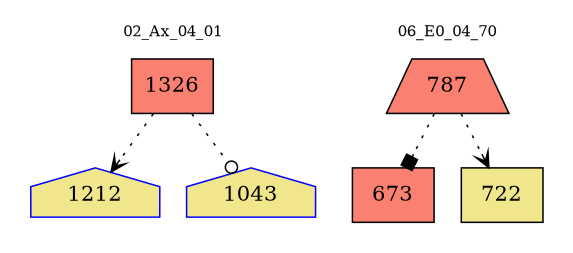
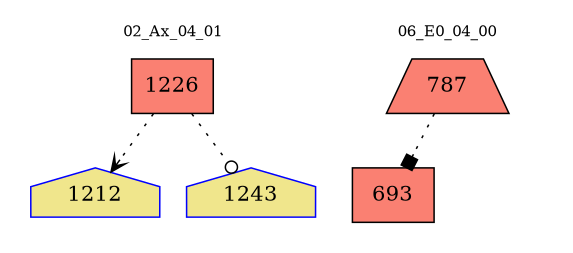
cluster "06_E0_04_70": label "06_E0_04_70" -> "06_E0_04_00"
node "1326": label "1326" -> "1226"
node "1043": label "1043" -> "1243"
node "673": label "673" -> "693"
node "722": removed
